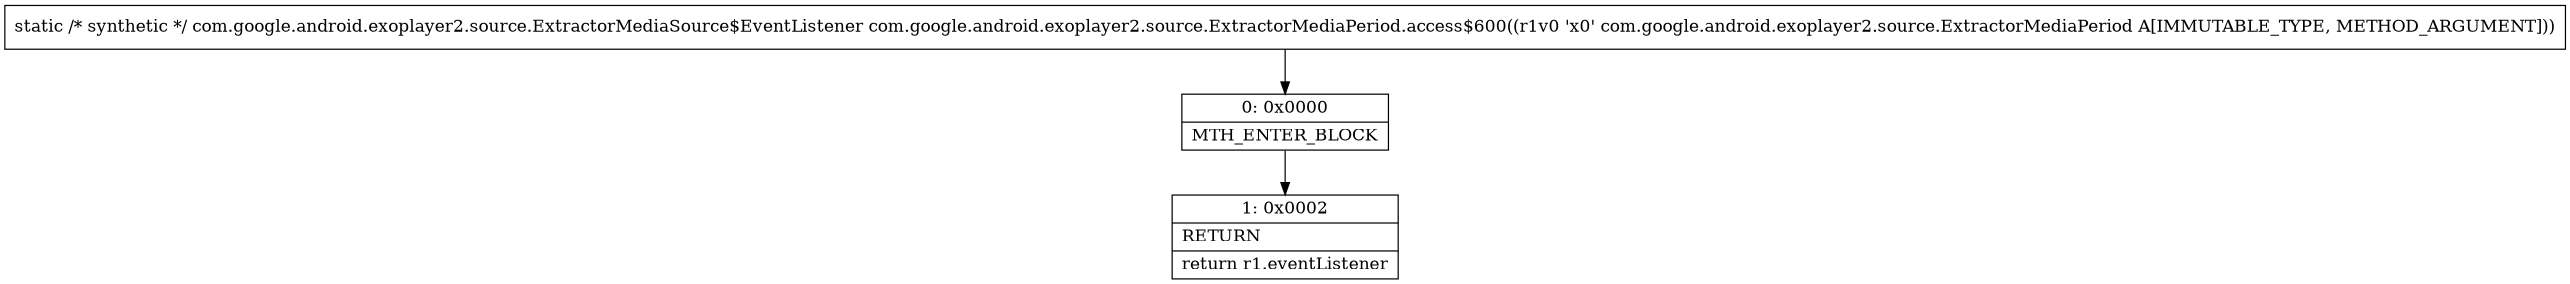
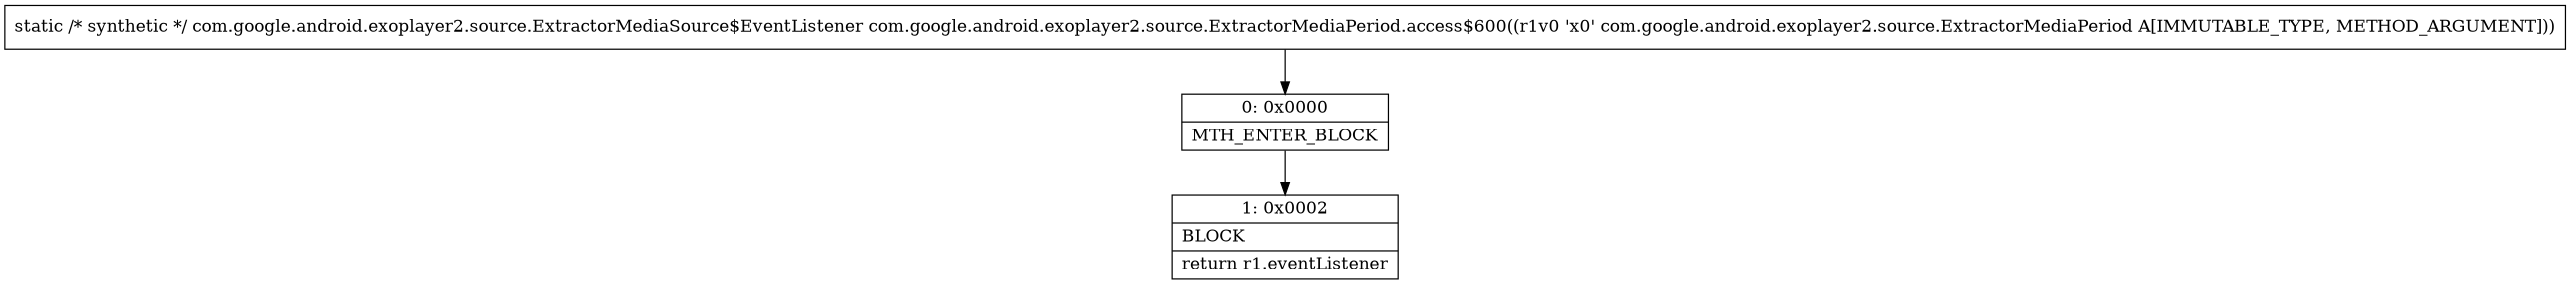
node "1: 0x0002": text "RETURN" -> "BLOCK"
